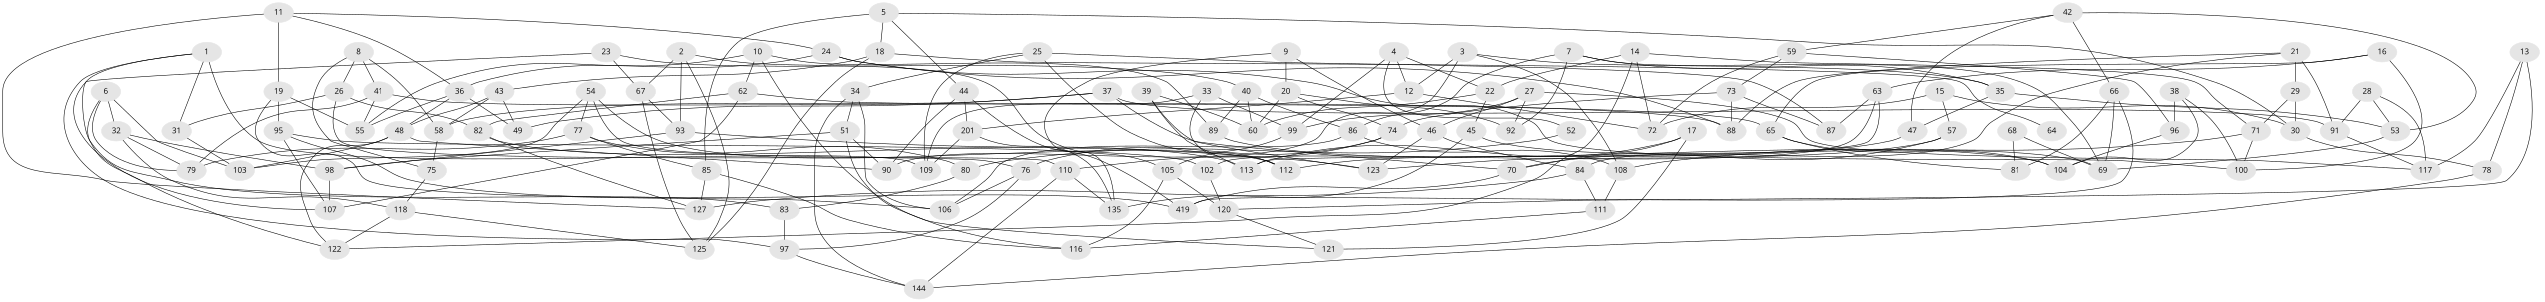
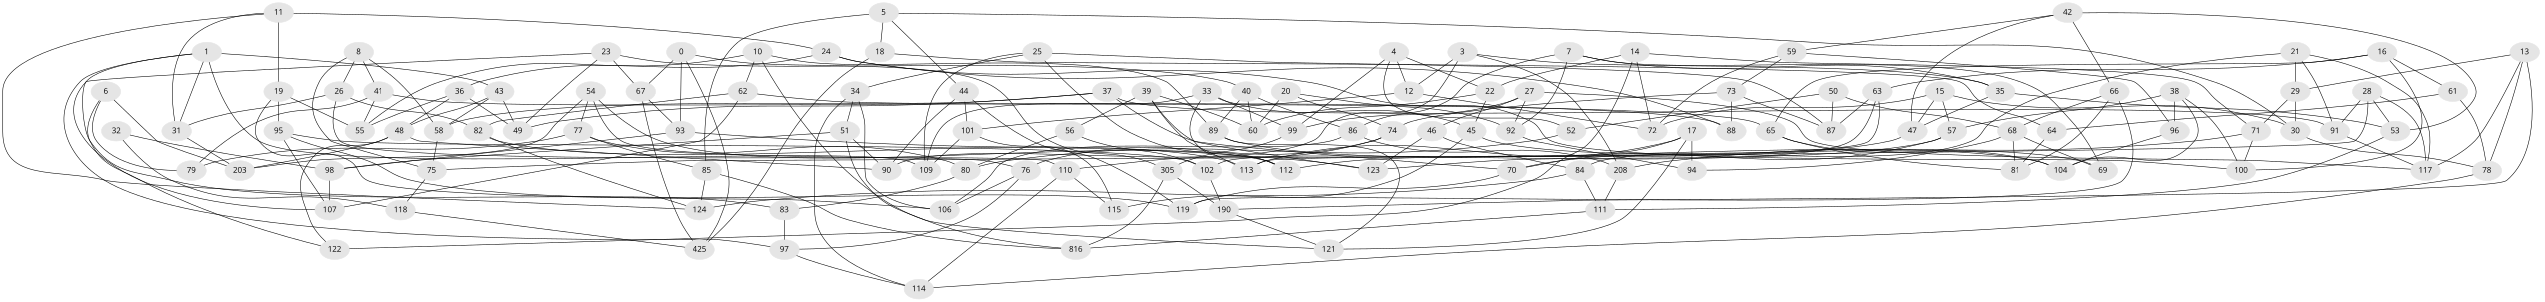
edge "11" -- "36": now "11" -- "31"
node "2": label "2" -> "0"
node "9": removed
edge "21" -- "88": now "21" -- "117"
edge "13" -- "29": added
edge "18" -- "43": now "1" -- "43"
edge "23" -- "49": added
node "50": added
node "61": added
edge "15" -- "47": added
edge "6" -- "32": removed
edge "33" -- "45": added
edge "38" -- "57": added
node "201": label "201" -> "101"
node "56": added
edge "66" -- "69": now "66" -- "68"
edge "89" -- "121": added
edge "32" -- "79": removed
edge "64" -- "81": added
edge "28" -- "75": added
edge "53" -- "69": now "53" -- "111"
node "103": label "103" -> "203"
node "105": label "105" -> "305"
node "108": label "108" -> "208"
node "94": added
node "127": label "127" -> "124"
node "135": label "135" -> "115"
node "419": label "419" -> "119"
node "120": label "120" -> "190"
edge "118" -- "122": removed
node "125": label "125" -> "425"
node "116": label "116" -> "816"
node "144": label "144" -> "114"
